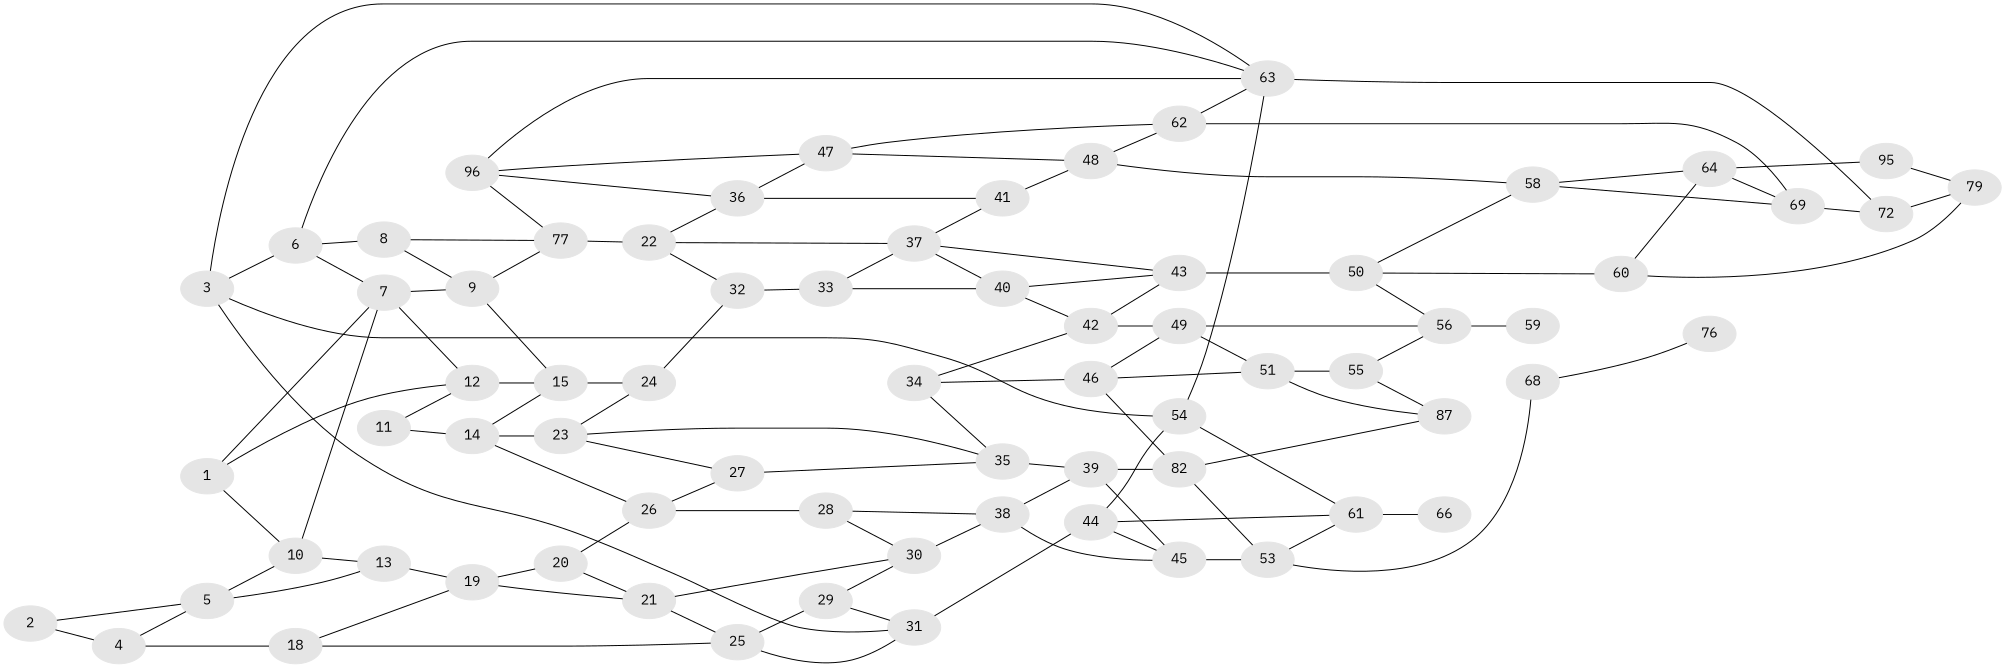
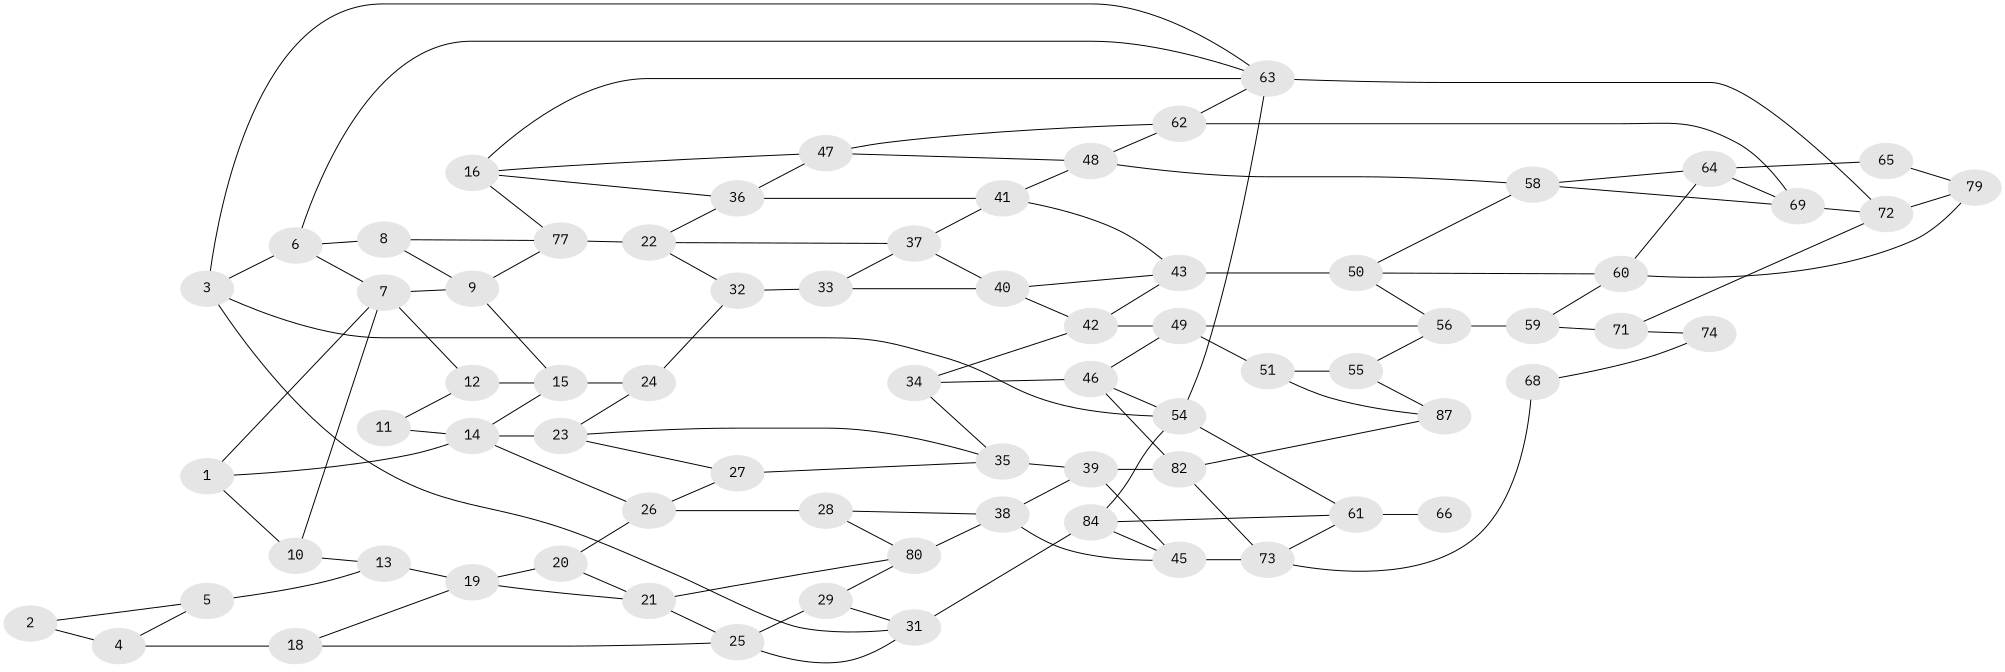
node "95": label "95" -> "65"
node "96": label "96" -> "16"
edge "37" -- "43": now "41" -- "43"
edge "60" -- "59": added
node "71": added
node "76": label "76" -> "74"
edge "51" -- "46": now "54" -- "46"
edge "12" -- "1": now "14" -- "1"
node "44": label "44" -> "84"
node "30": label "30" -> "80"
node "53": label "53" -> "73"
edge "10" -- "5": removed
